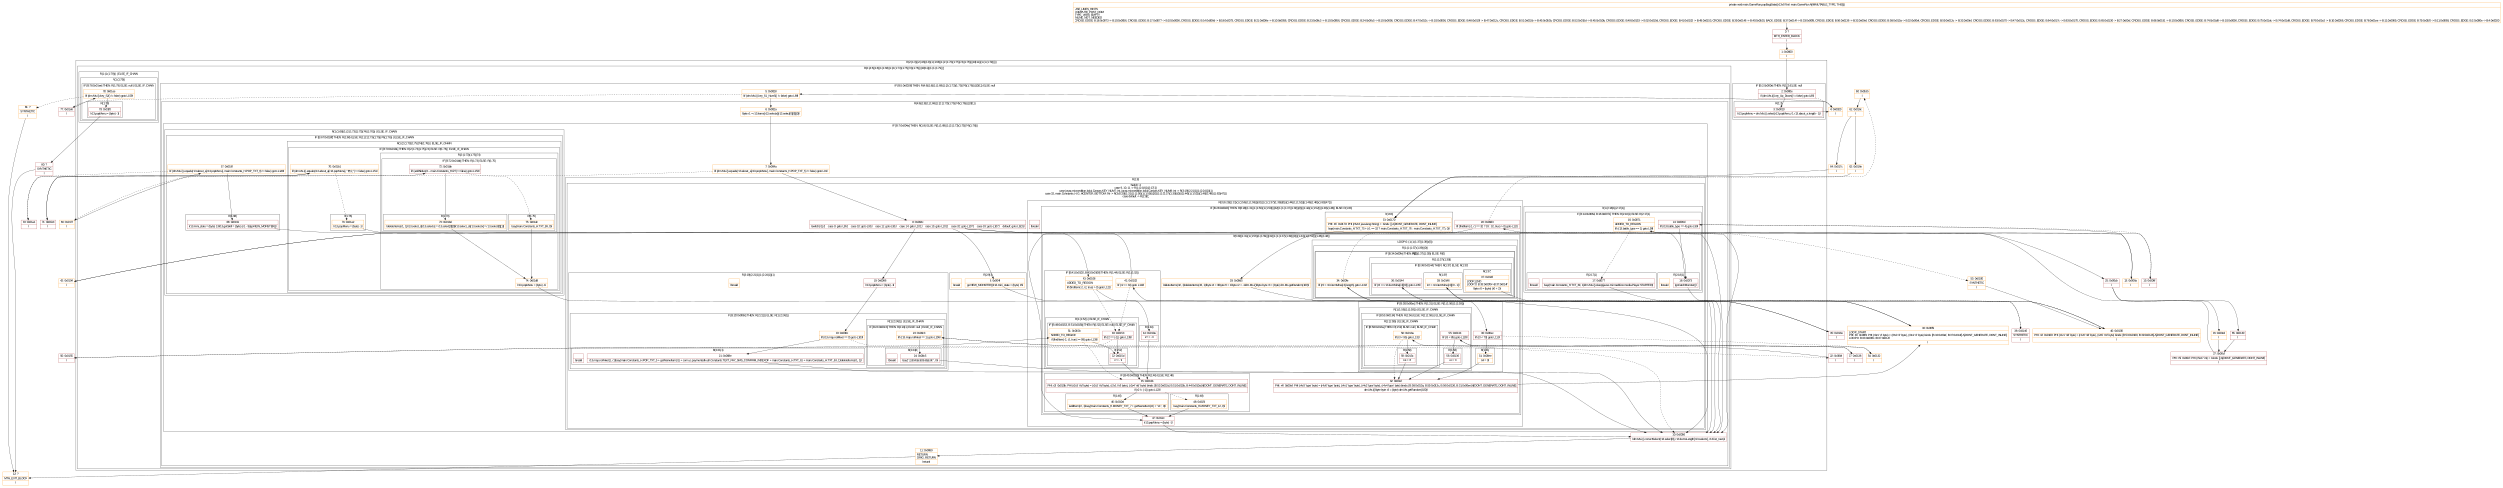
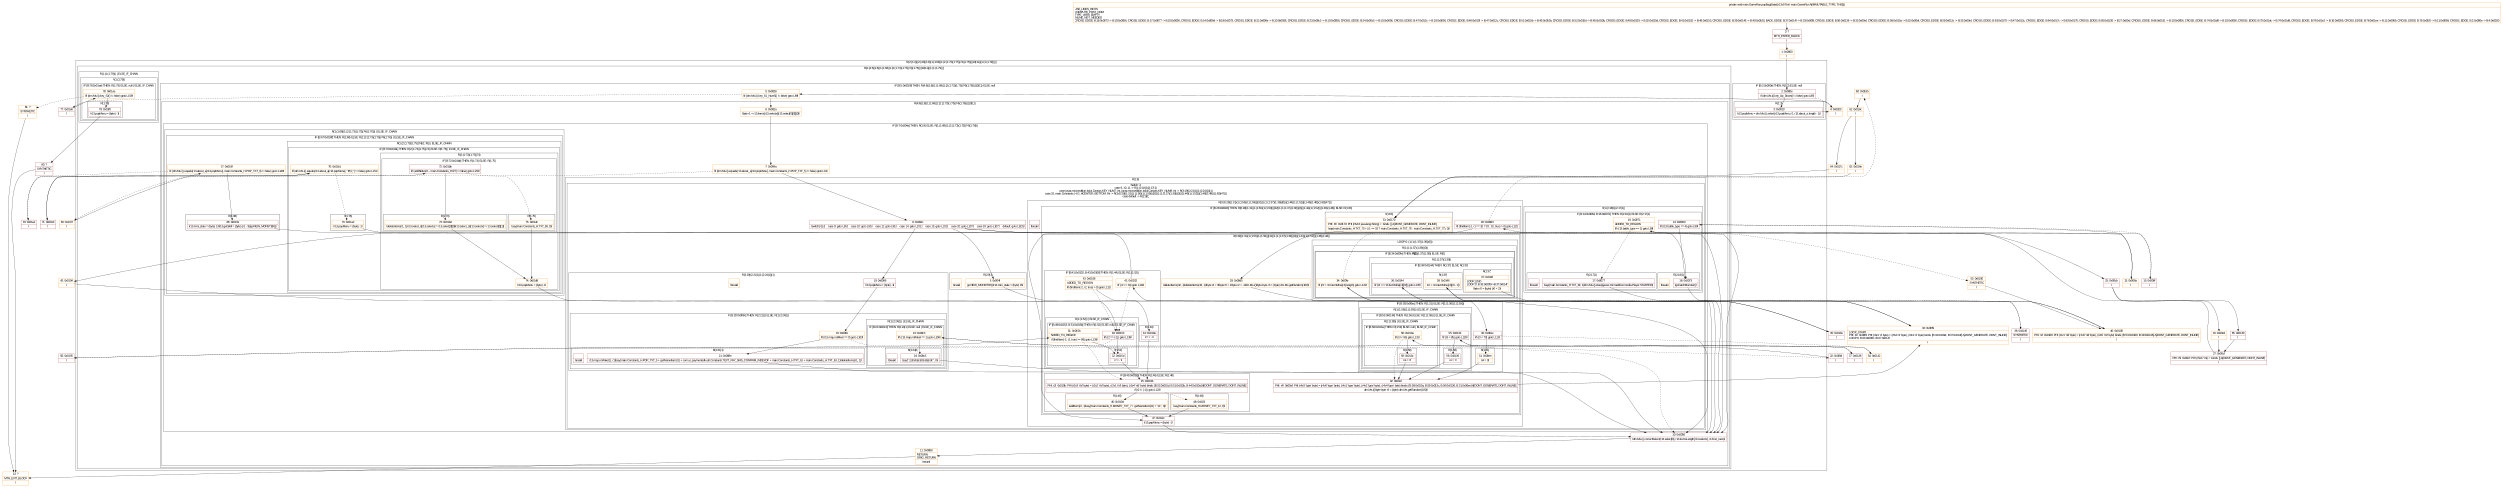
edge "42: 0x0104" -> "43: 0x0108": now "42: 0x0104" -> "49: 0x0153"
